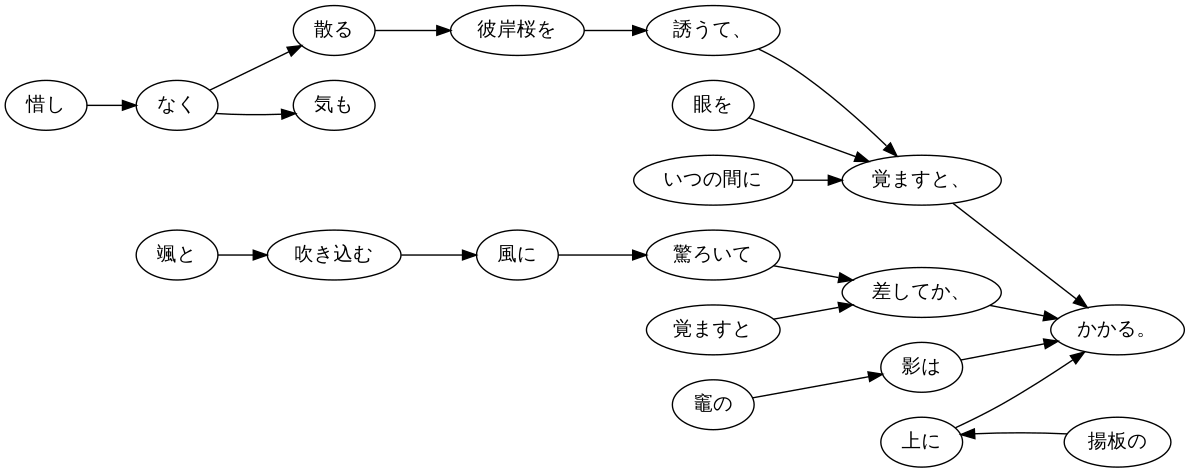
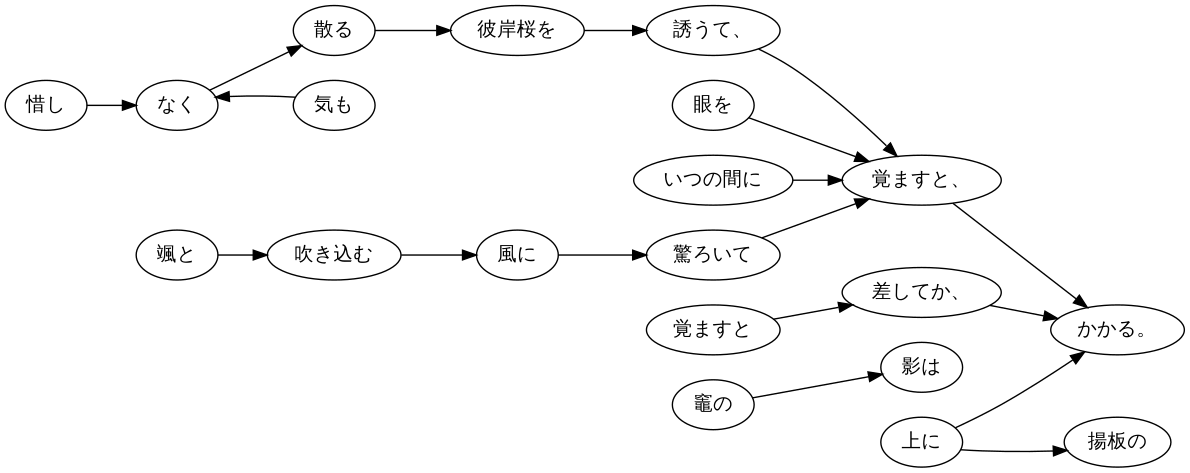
edge "なく" -> "気も": reversed
edge "驚ろいて" -> "差してか、": now "驚ろいて" -> "覚ますと、"
edge "影は" -> "かかる。": removed
edge "揚板の" -> "上に": reversed
